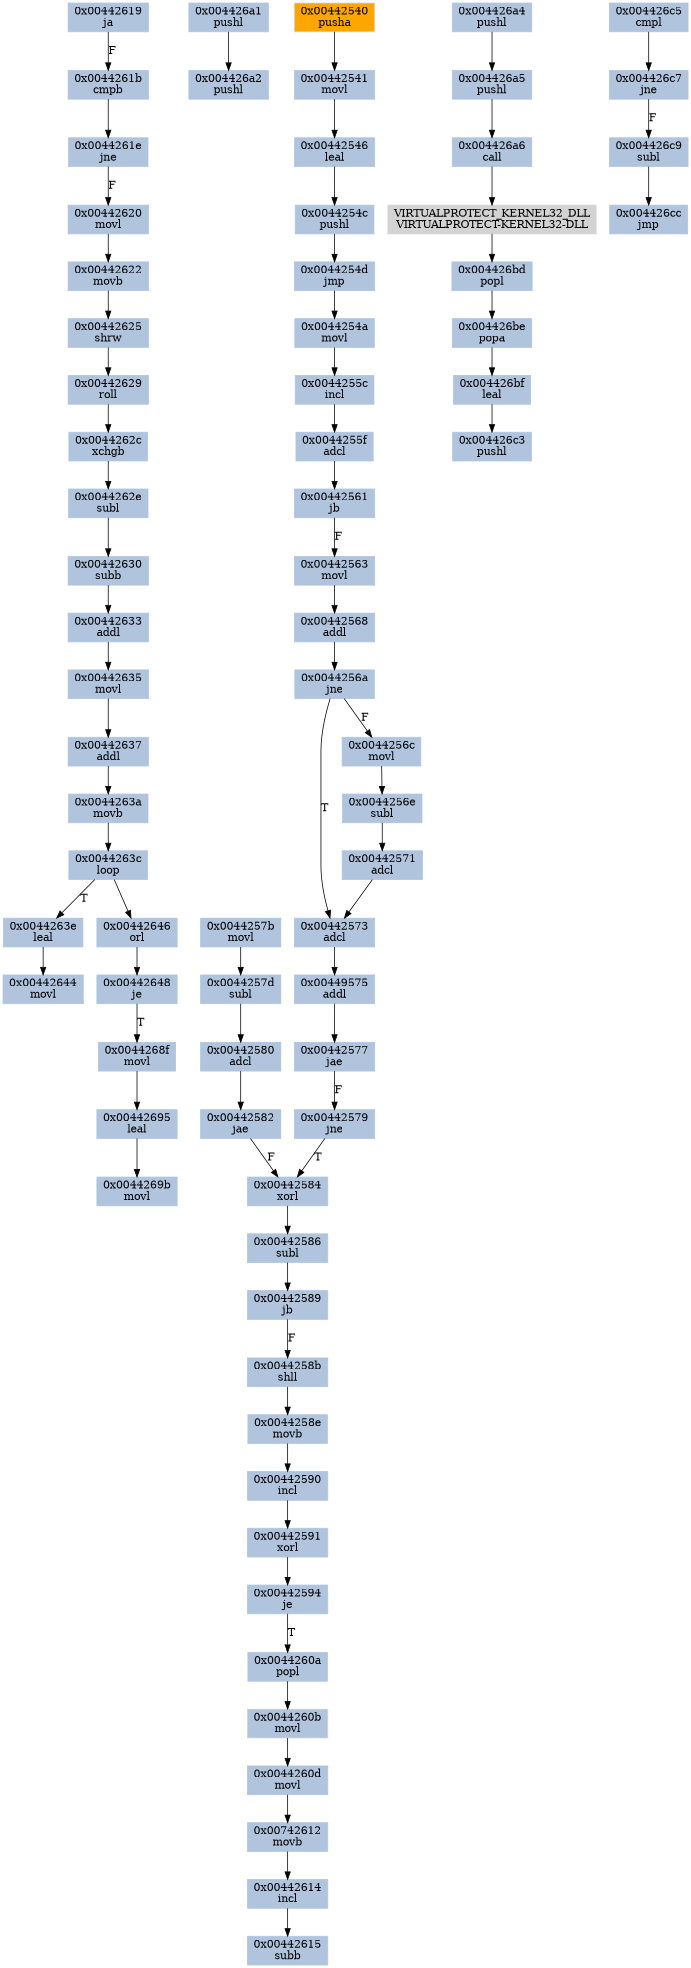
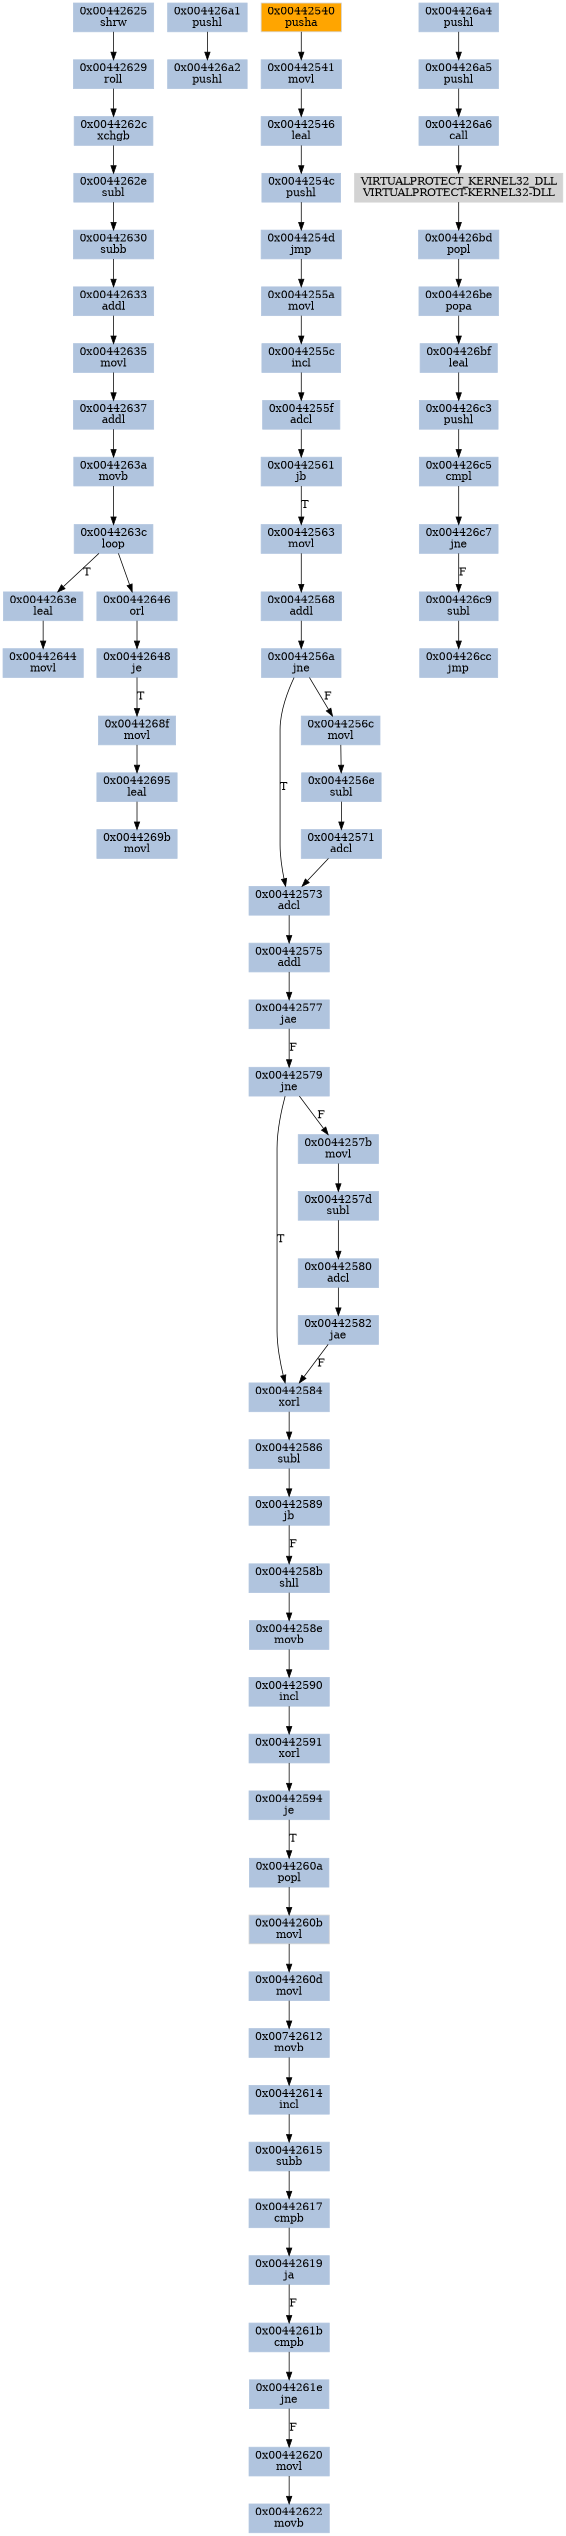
edge "0x00442622 movb" -> "0x00442625 shrw": removed
node "0x0044254a movl": label "0x0044254a movl" -> "0x0044255a movl"
edge "0x004426c3 pushl" -> "0x004426c5 cmpl": added
edge "0x00442561 jb" -> "0x00442563 movl": label "F" -> "T"
node "0x00449575 addl": label "0x00449575 addl" -> "0x00442575 addl"
edge "0x00442579 jne" -> "0x0044257b movl": added, label "F"
node "0x00442617 cmpb": added
